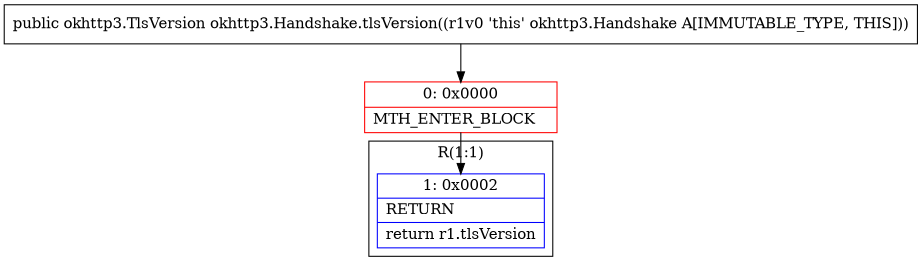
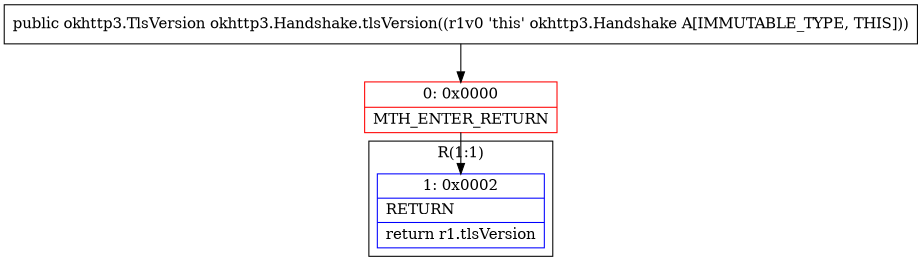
node "0: 0x0000": text "MTH_ENTER_BLOCK" -> "MTH_ENTER_RETURN"
